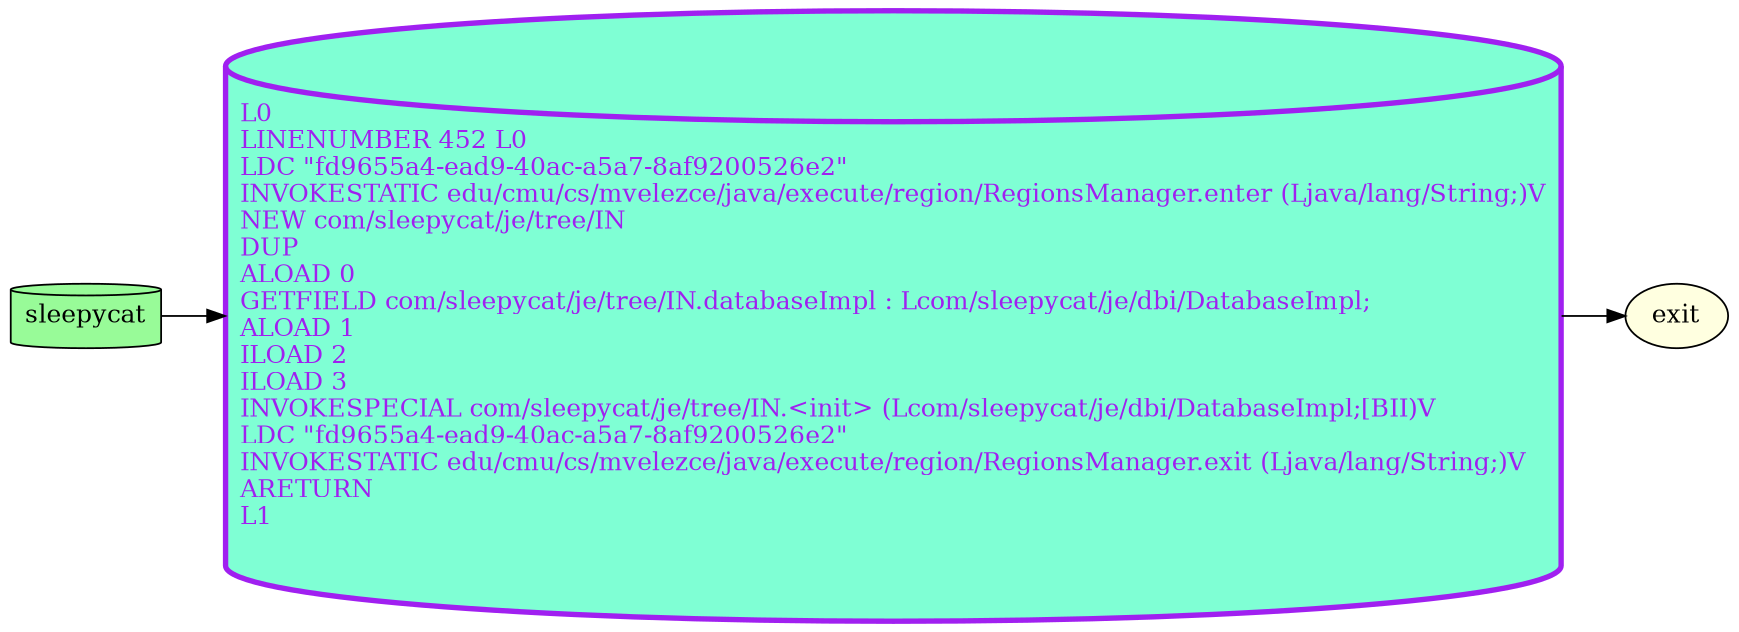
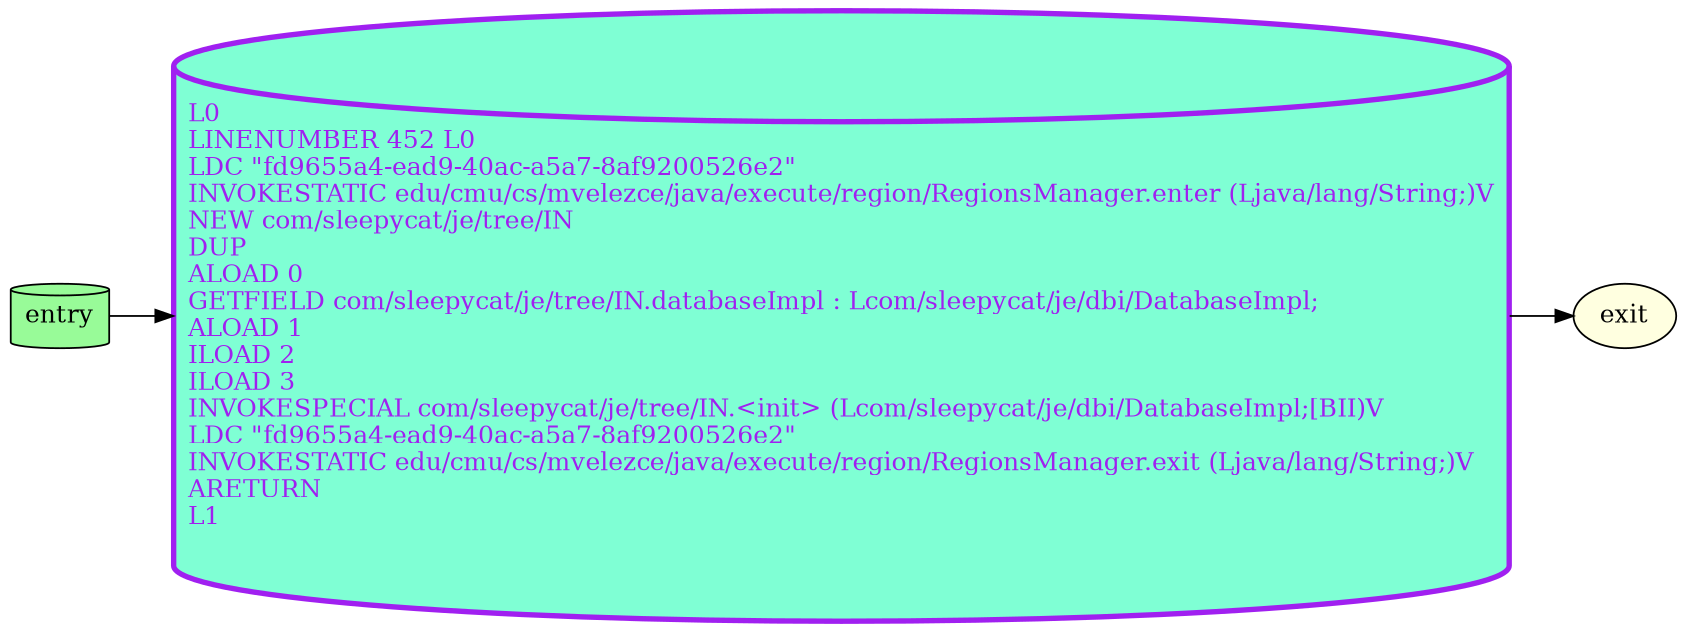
node "sleepycat": label "sleepycat" -> "entry"
